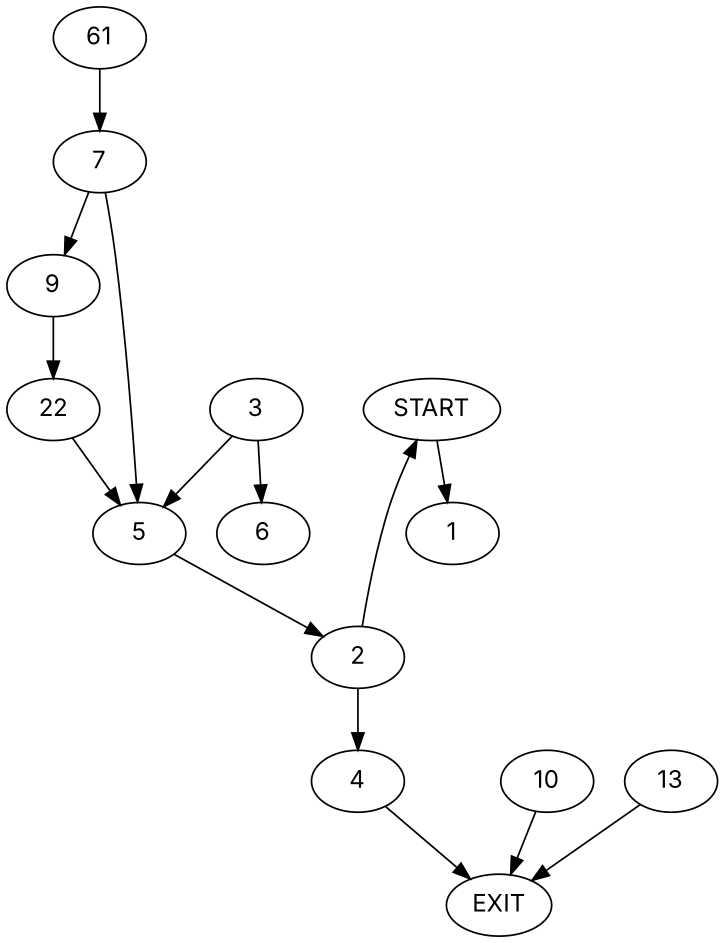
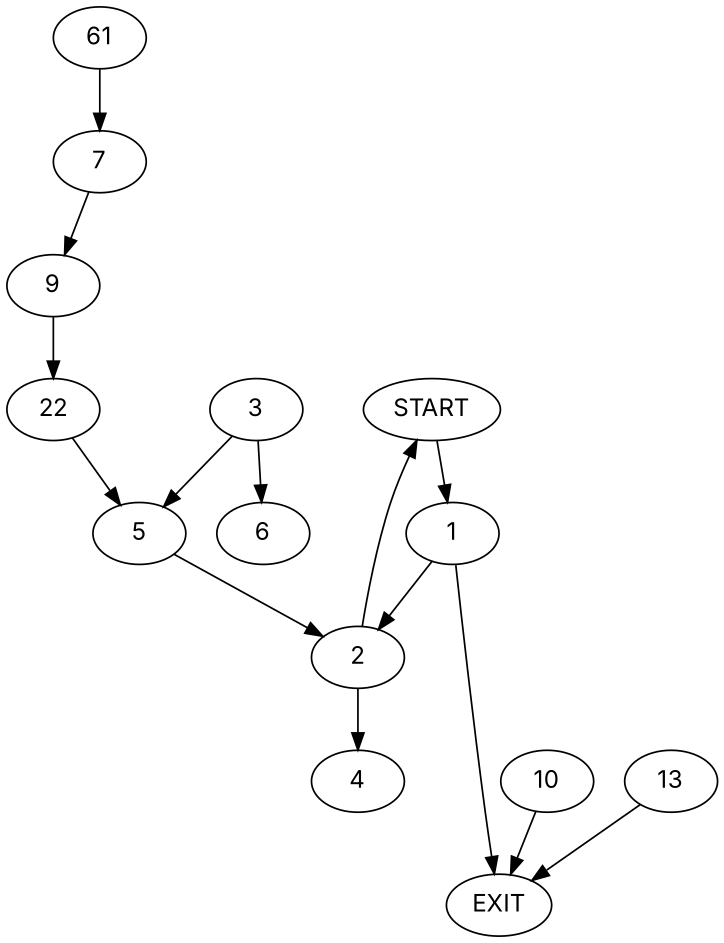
edge "7" -> "5": removed
edge "1" -> "2": added
edge "4" -> "EXIT": now "1" -> "EXIT"
